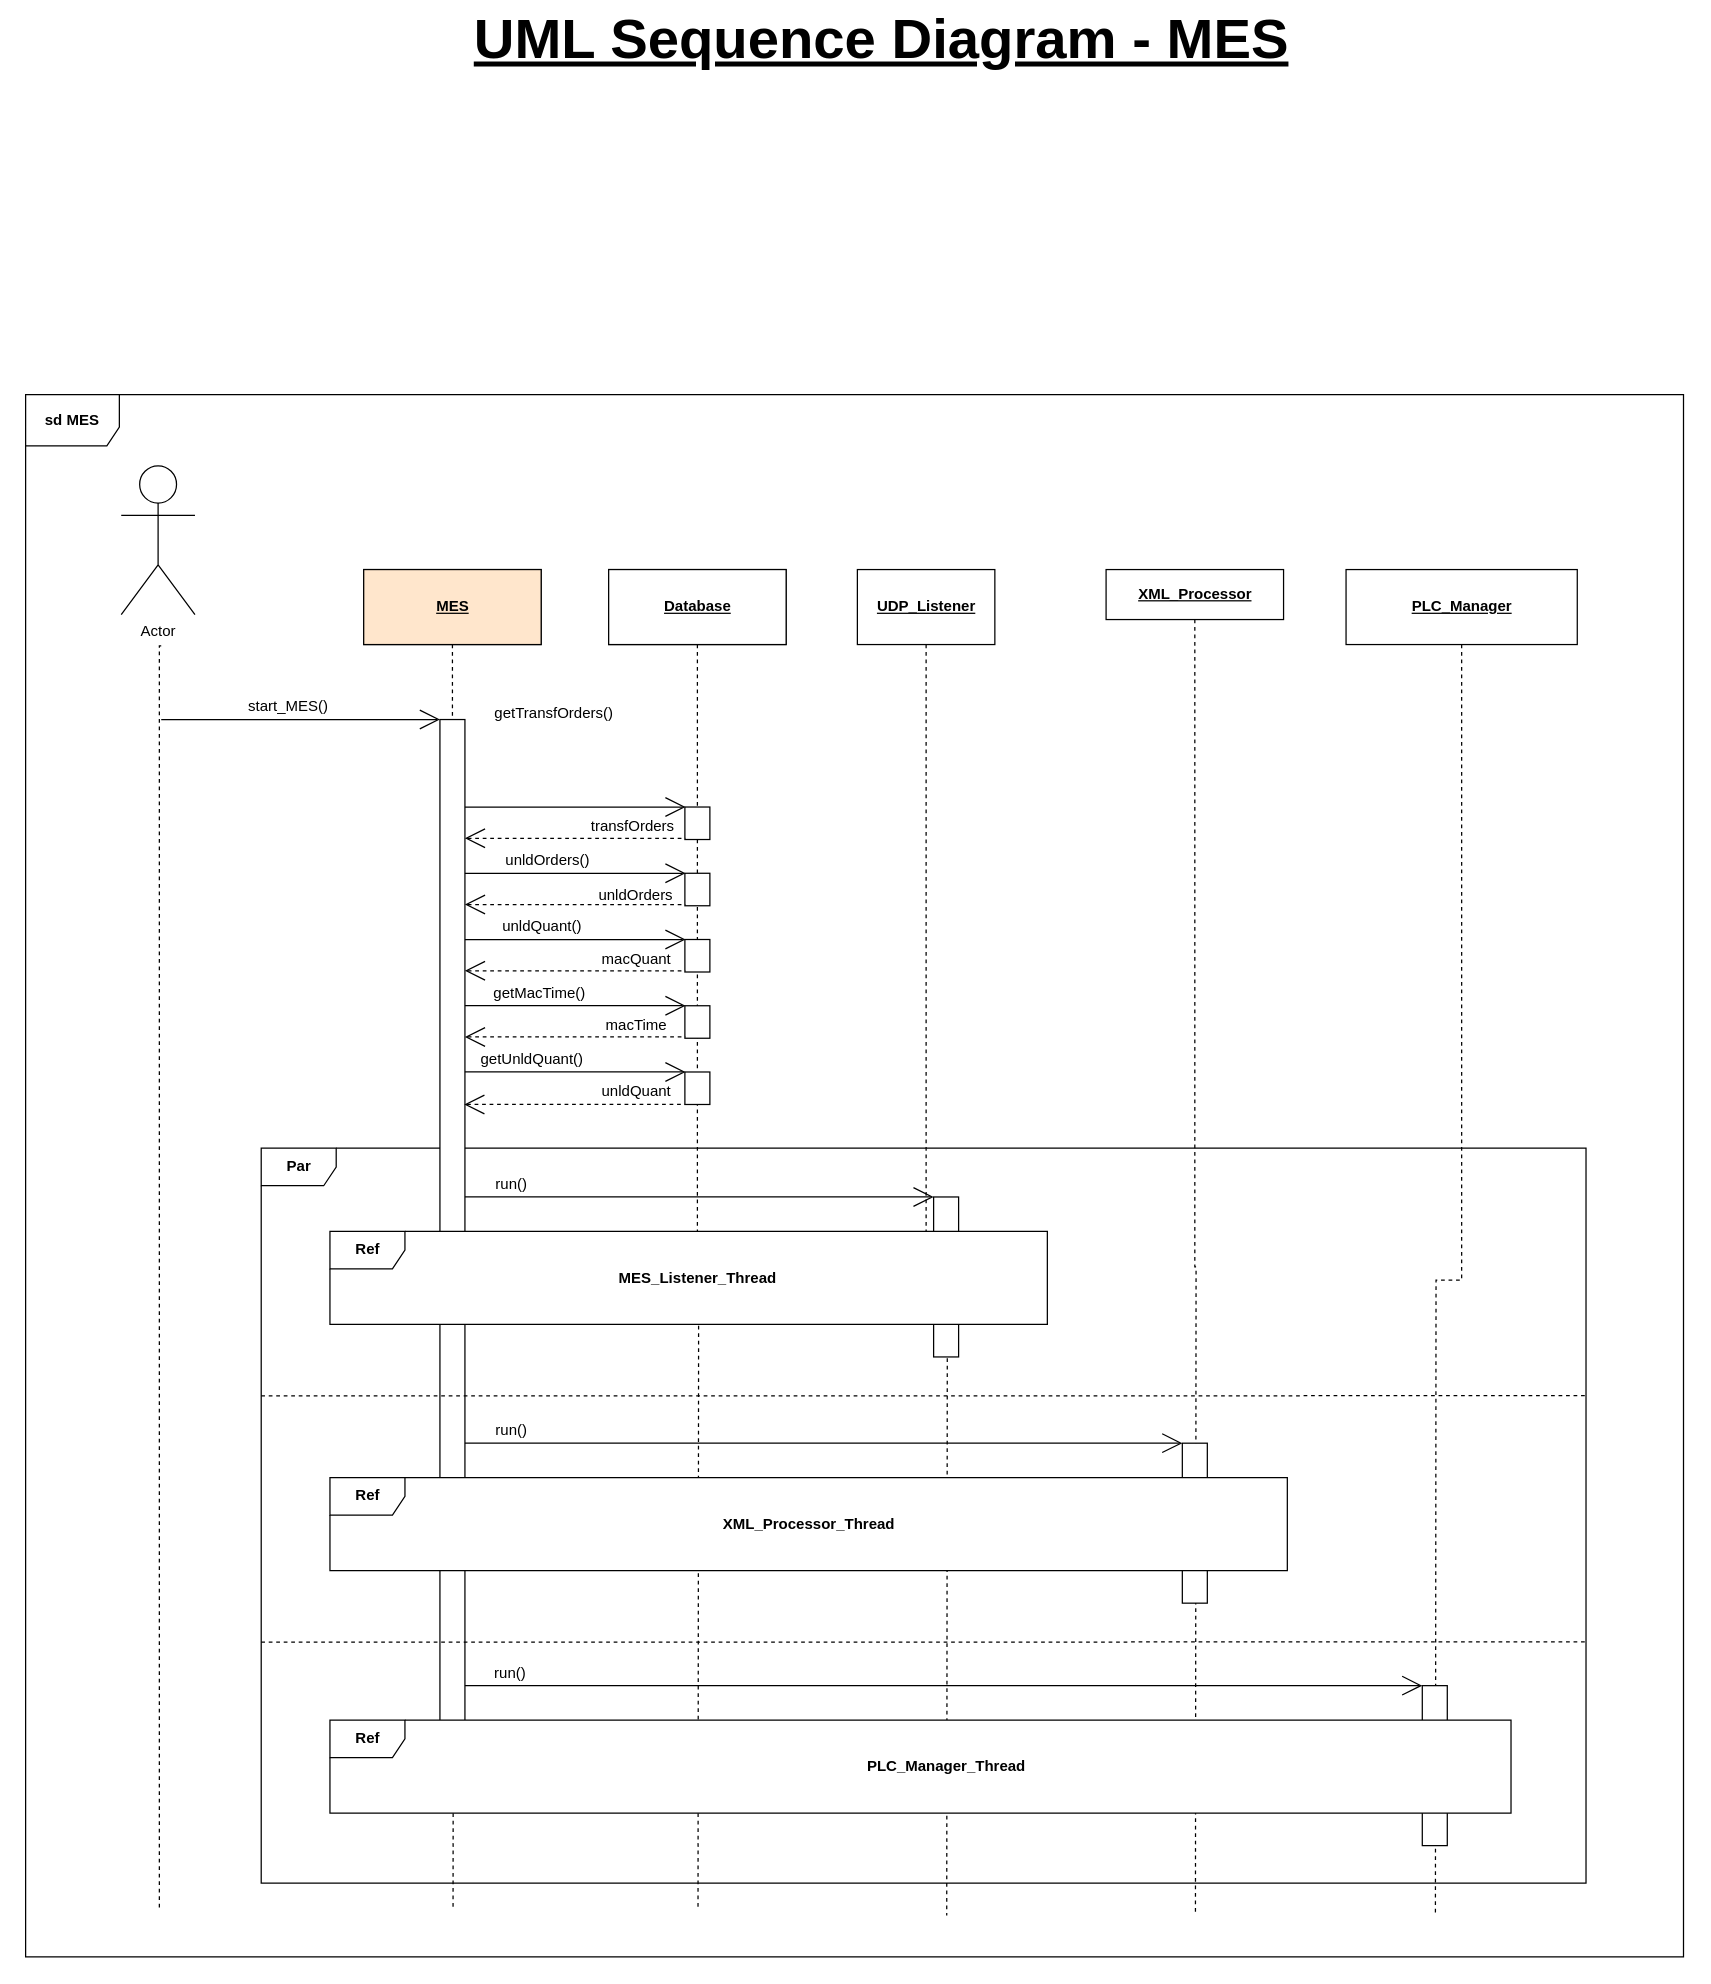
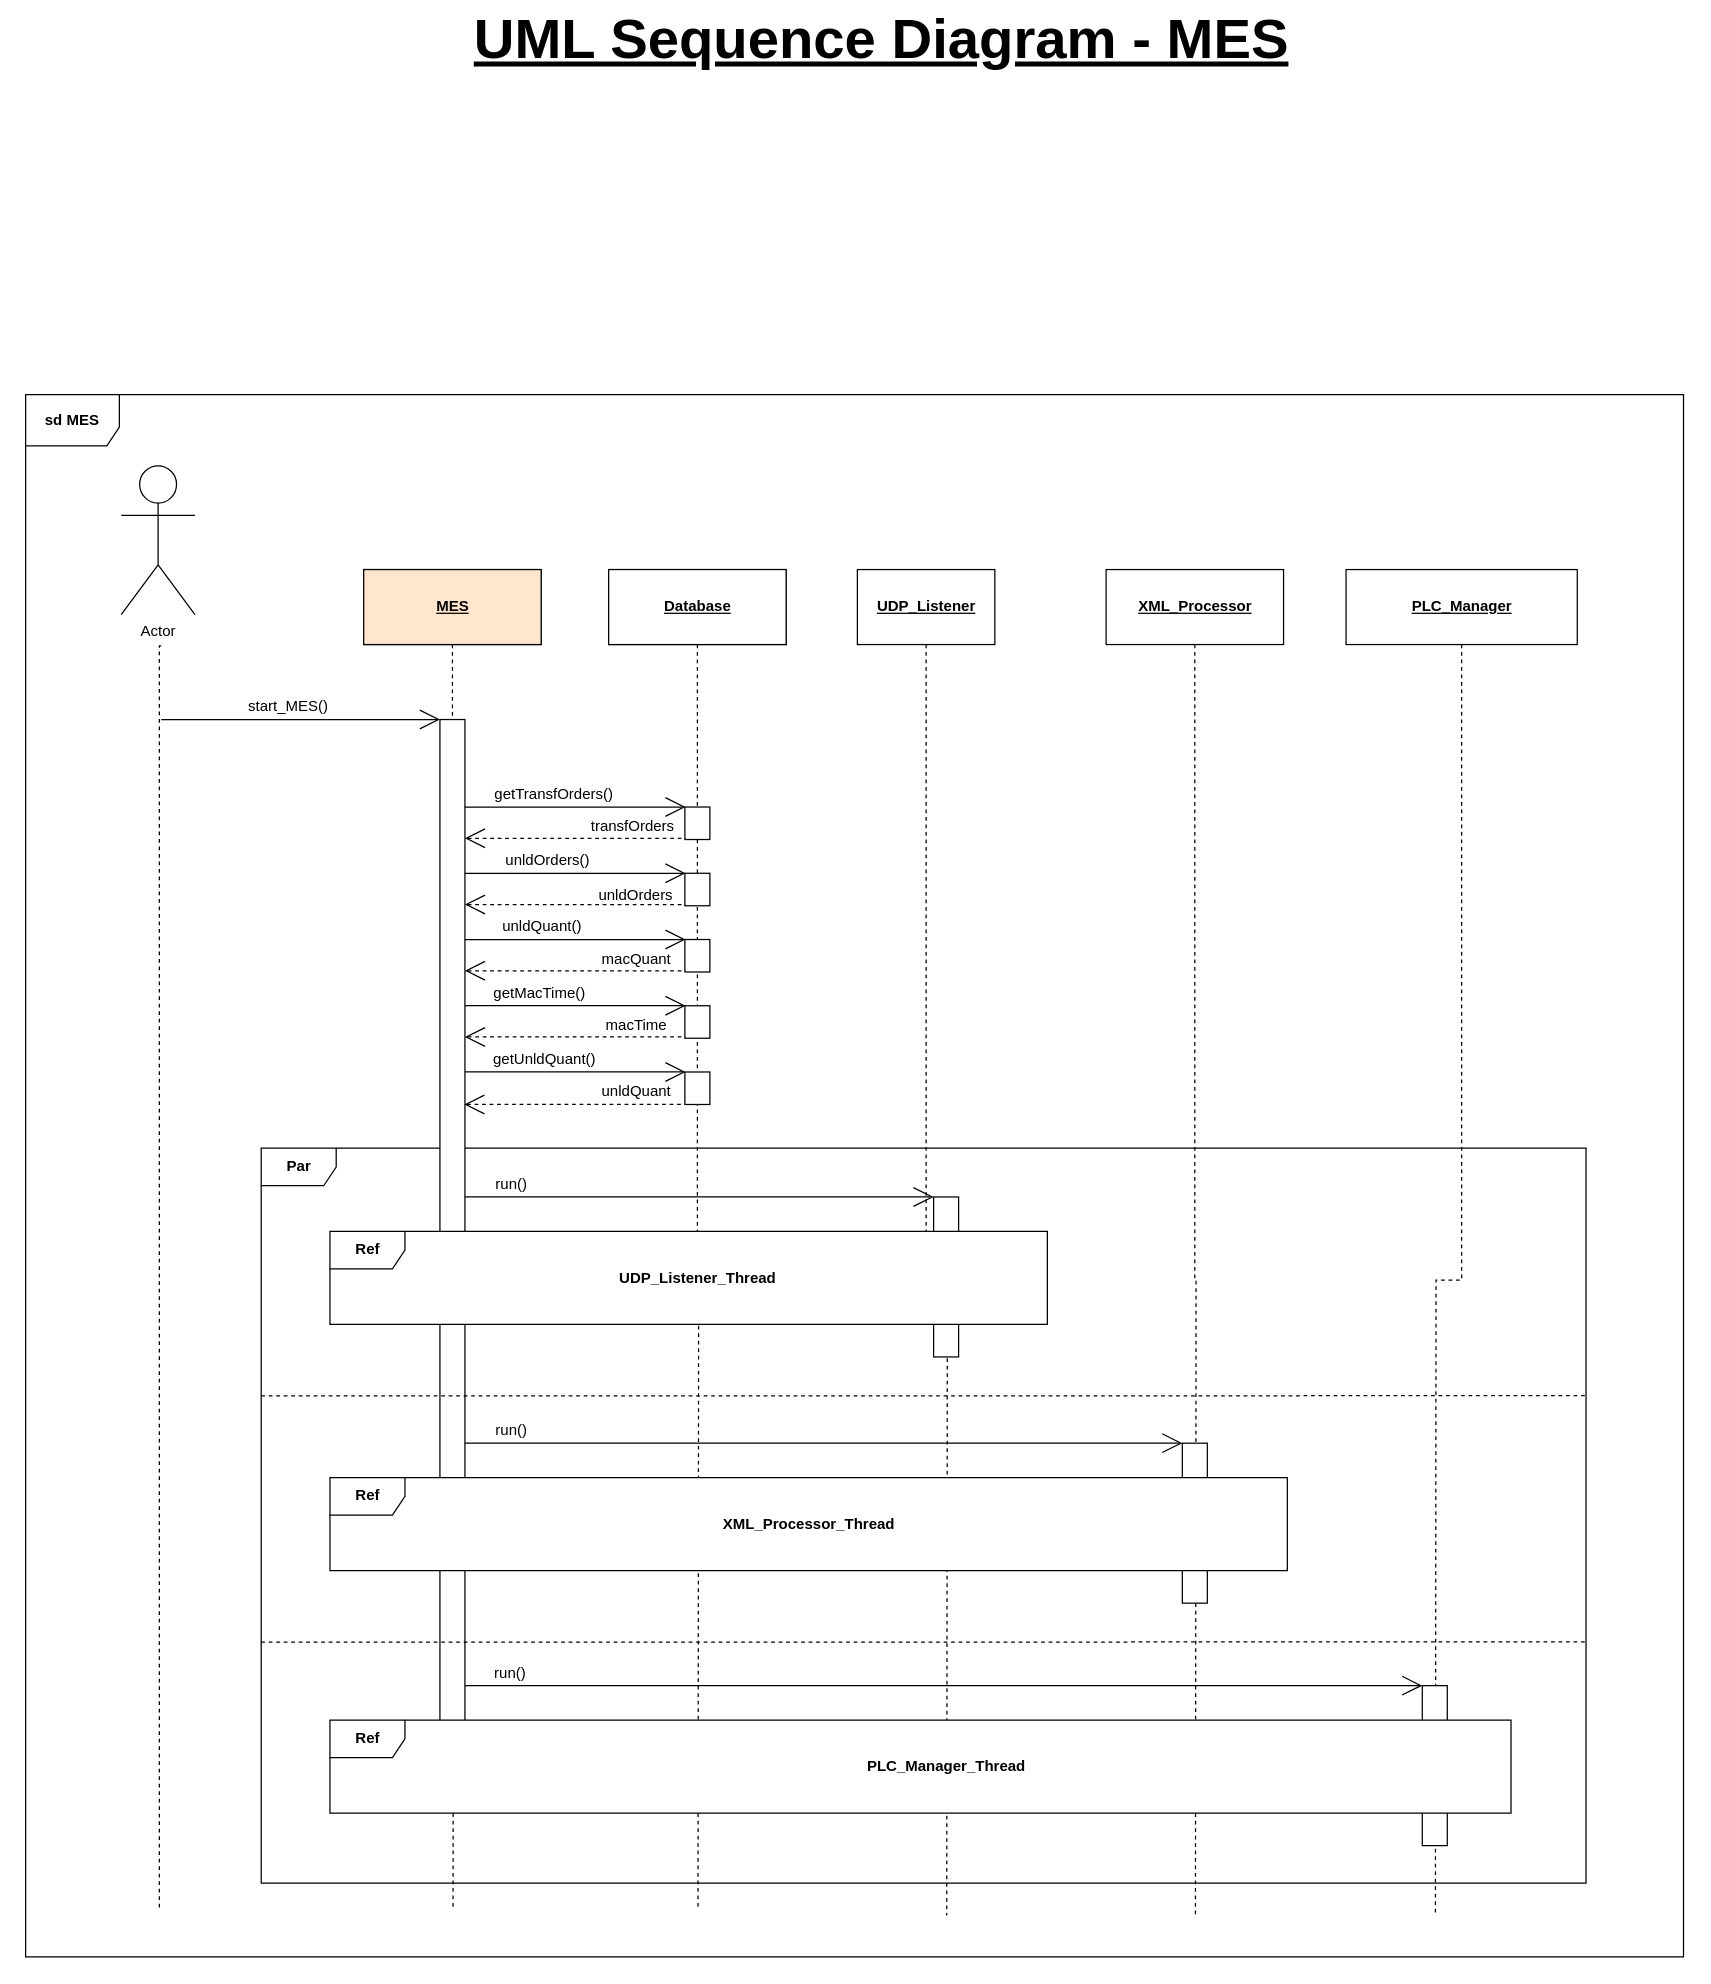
node "XML_Processor": size 178x50 -> 178x75
node "getTransfOrders()": moved (554, 713) -> (554, 794)
node "getUnldQuant()": moved (532, 1059) -> (545, 1059)
node "MES_Listener_Thread": label "MES_Listener_Thread" -> "UDP_Listener_Thread"
